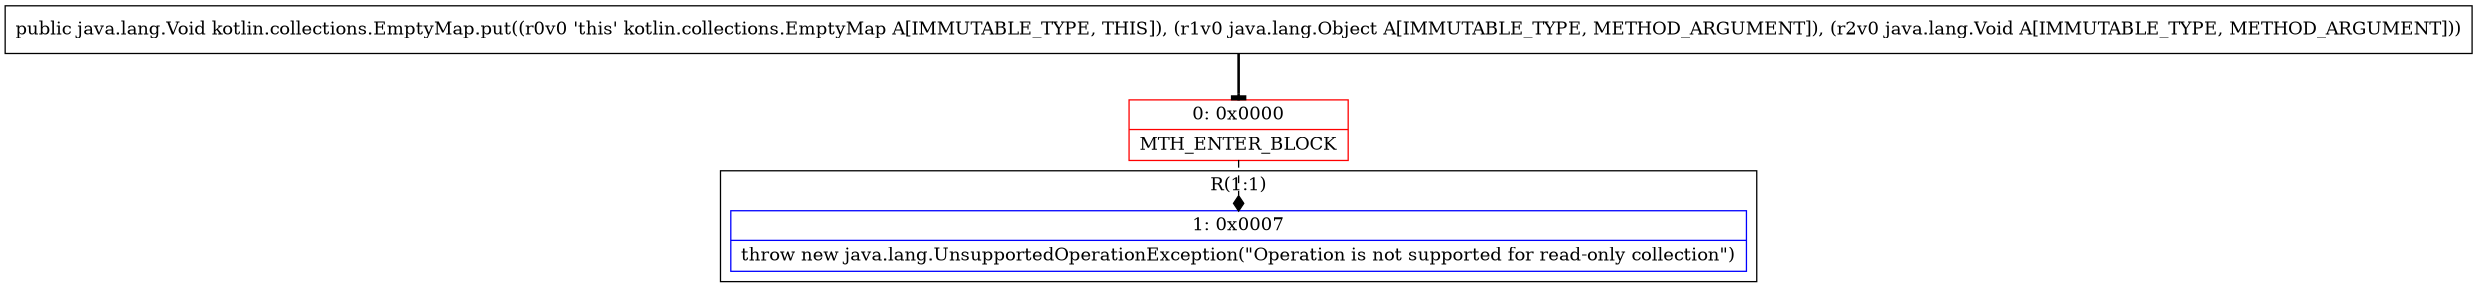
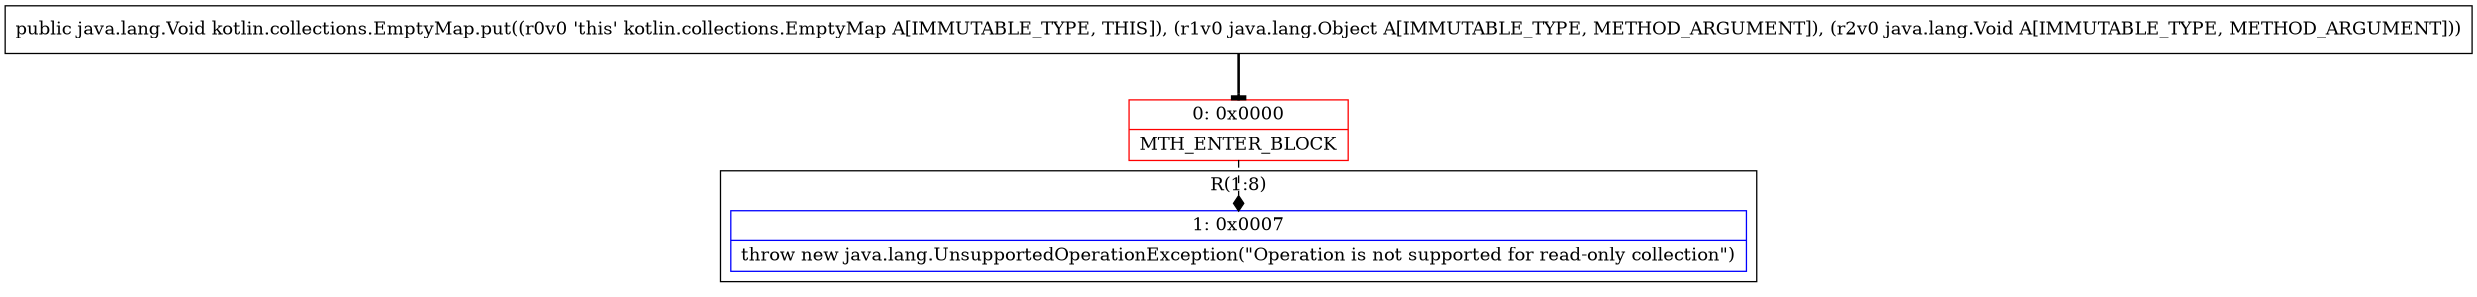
cluster "R(1:1)": label "R(1:1)" -> "R(1:8)"
